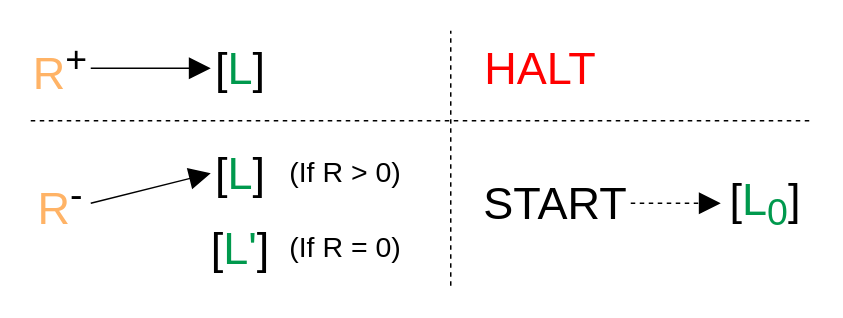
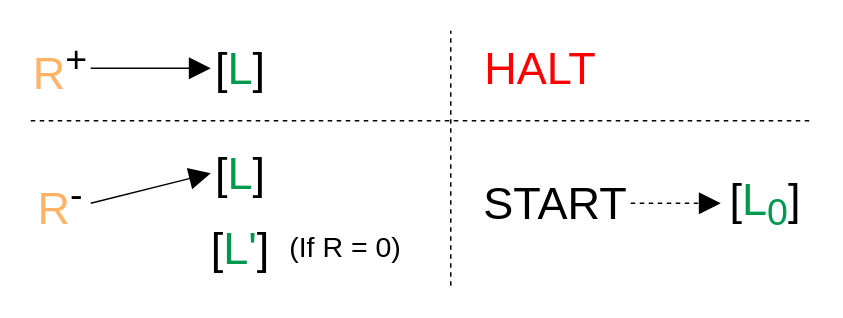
node "(If R > 0)": removed
